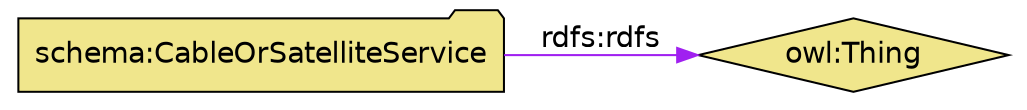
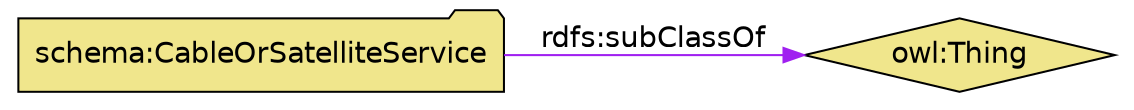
edge "schema:CableOrSatelliteService" -> "owl:Thing": label "rdfs:rdfs" -> "rdfs:subClassOf"
